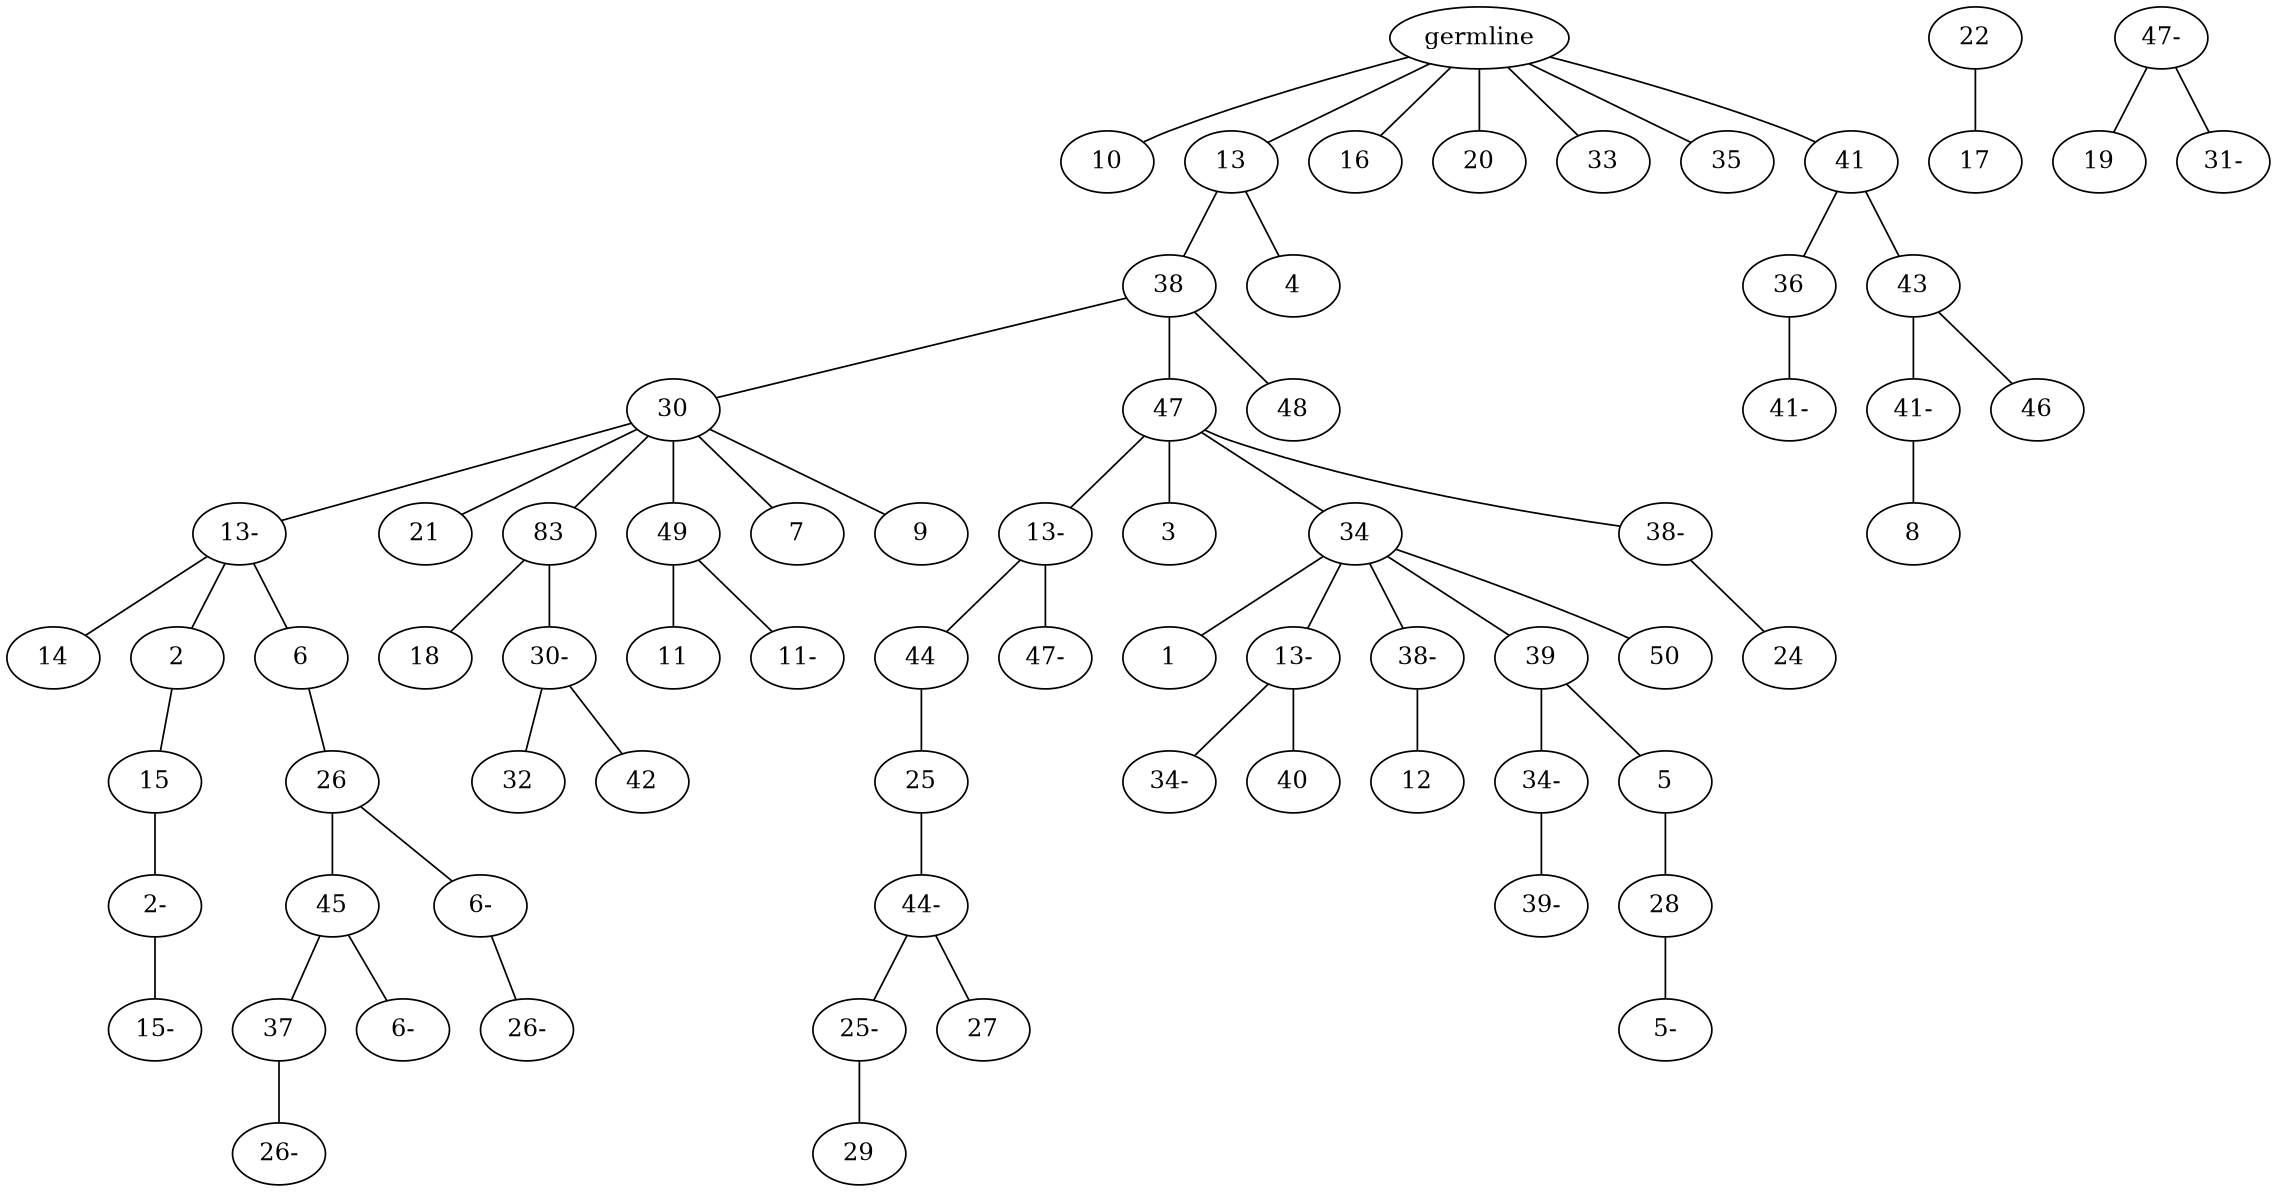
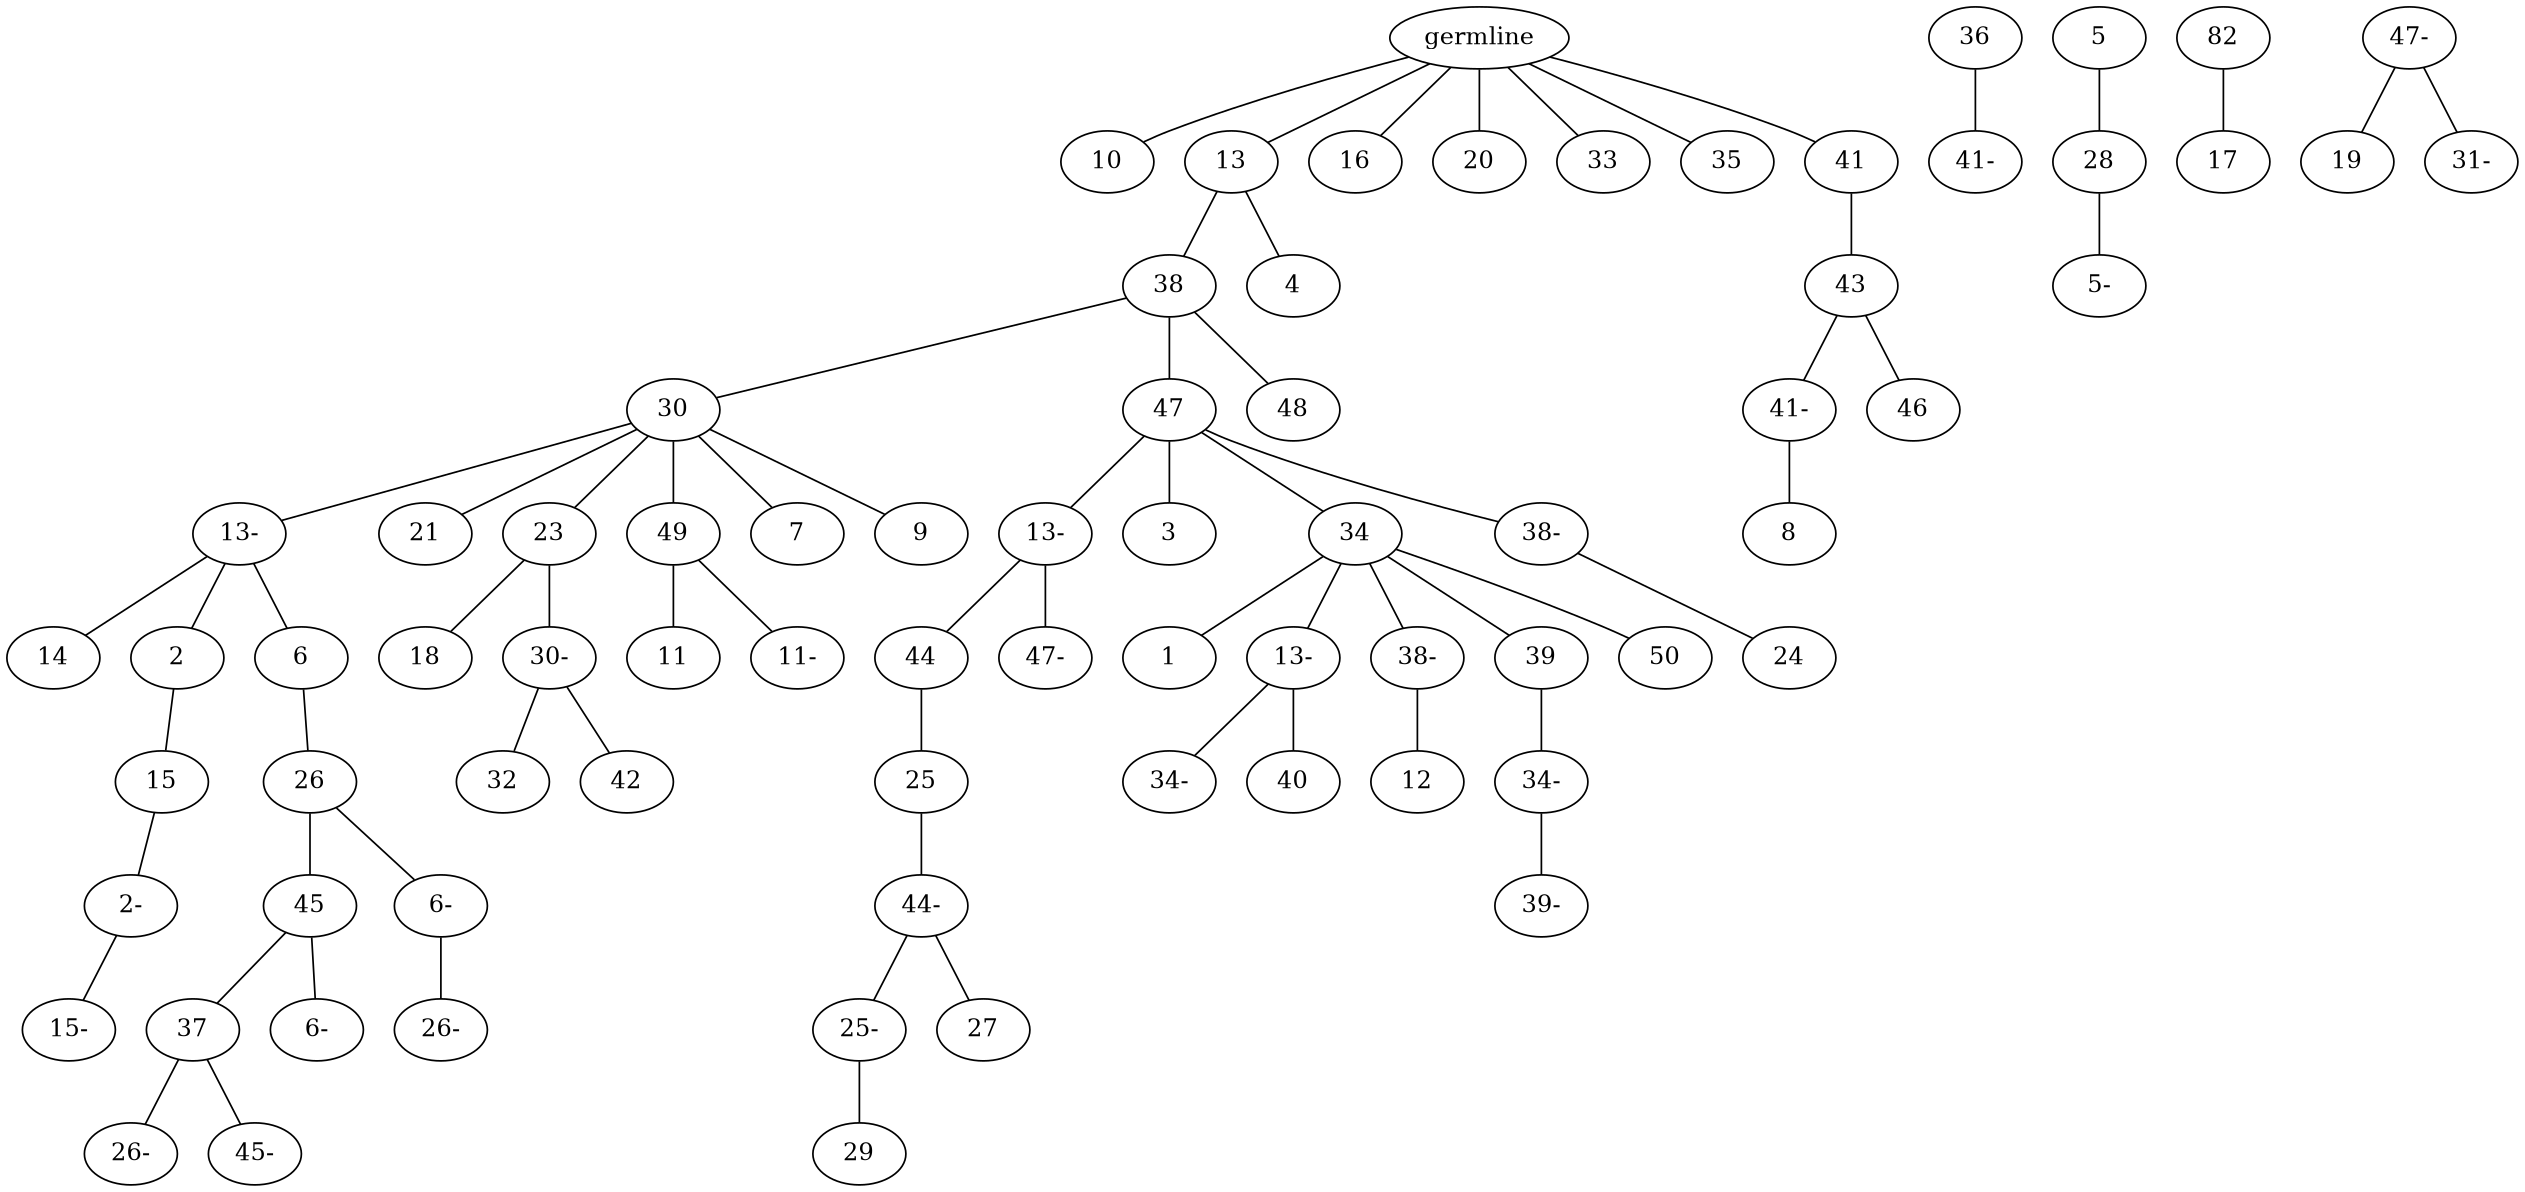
node "22": label "22" -> "82"
edge "41" -- "36": removed
node "83": label "83" -> "23"
edge "39" -- "5": removed
node "45-": added
